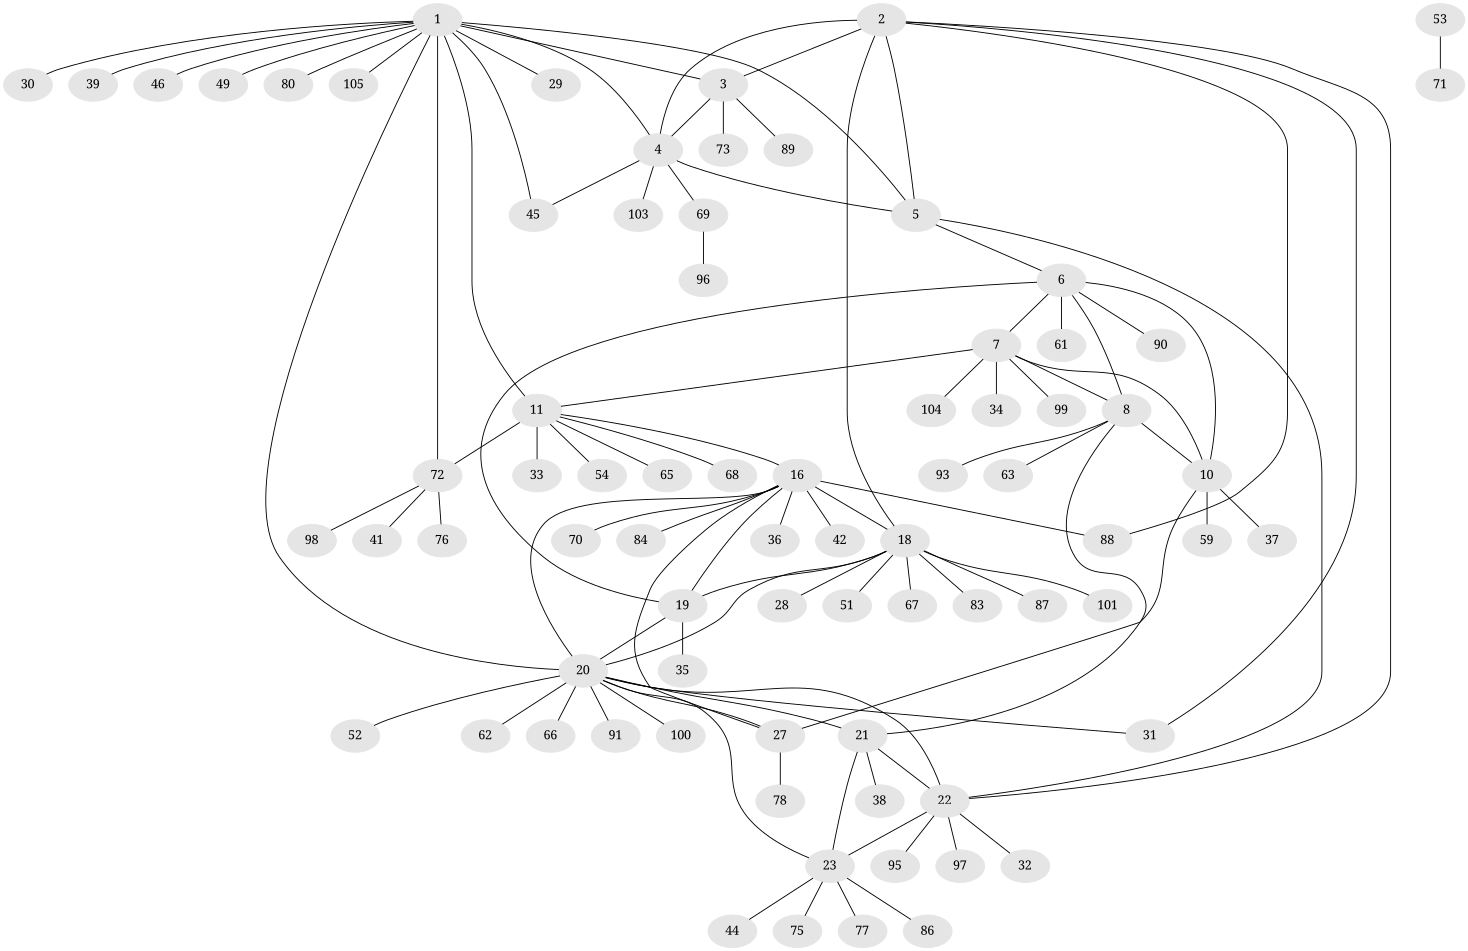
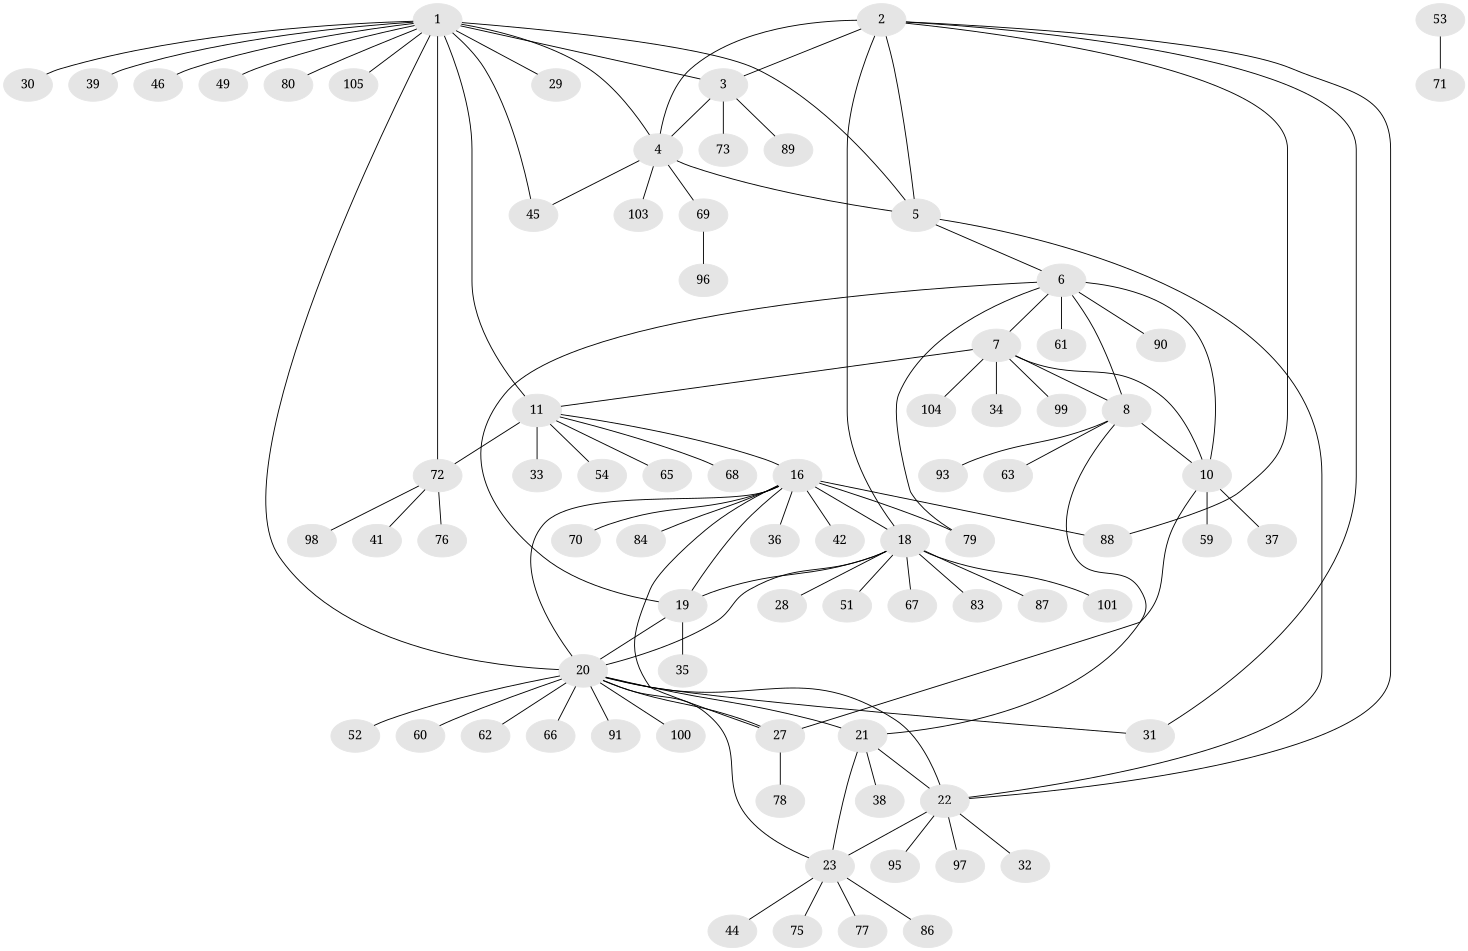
node "79": added
node "60": added
